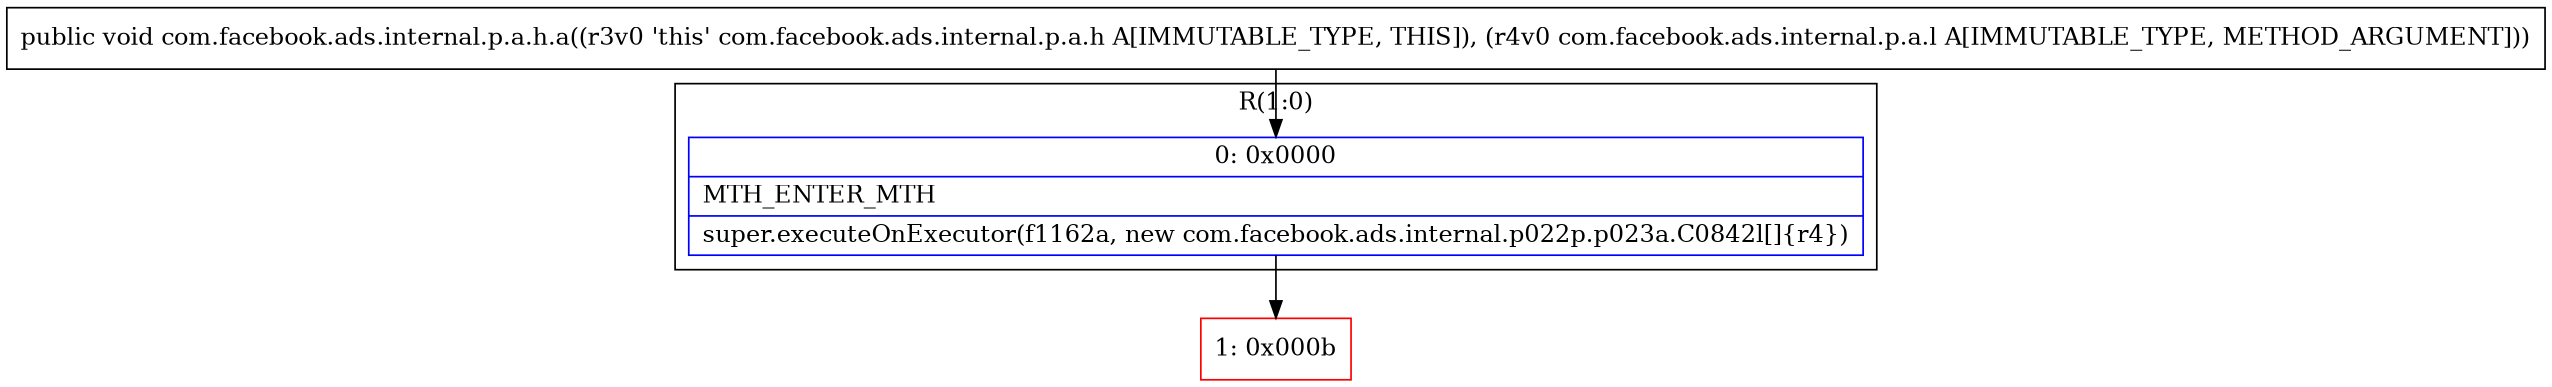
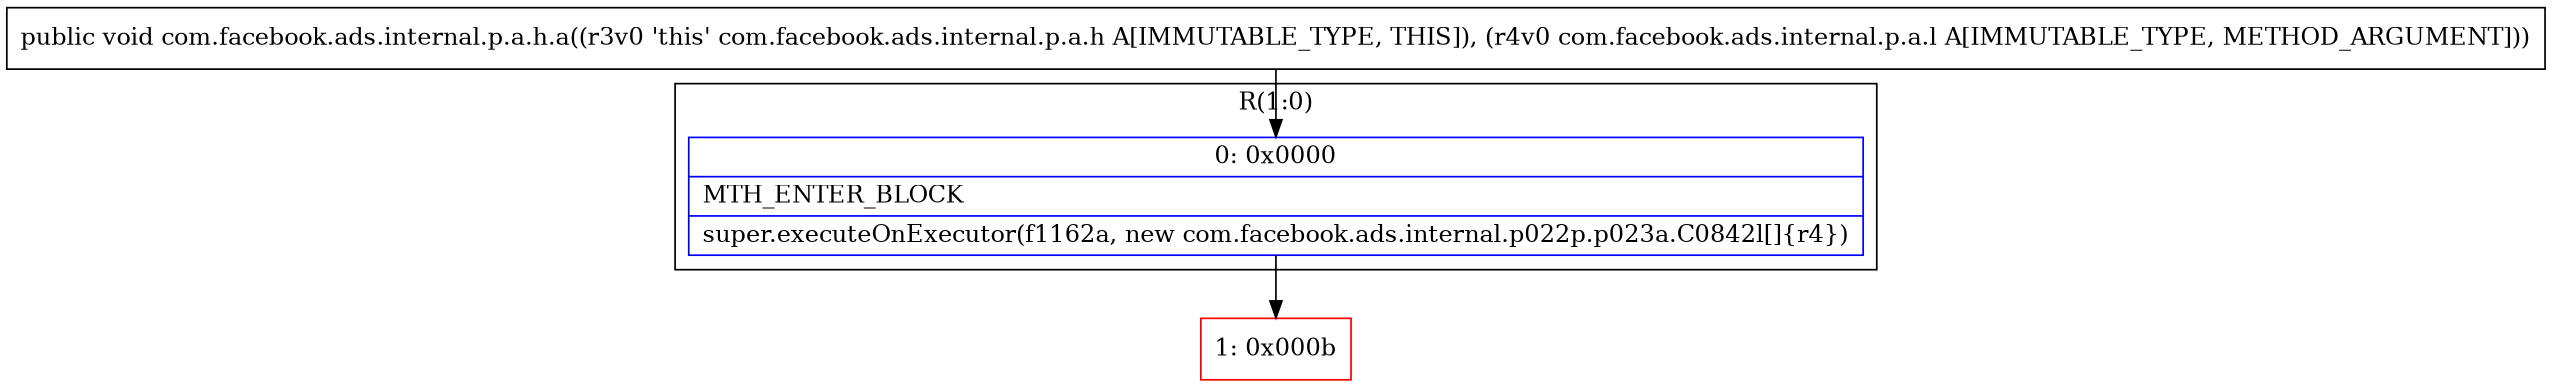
node "0: 0x0000": text "MTH_ENTER_MTH" -> "MTH_ENTER_BLOCK"
